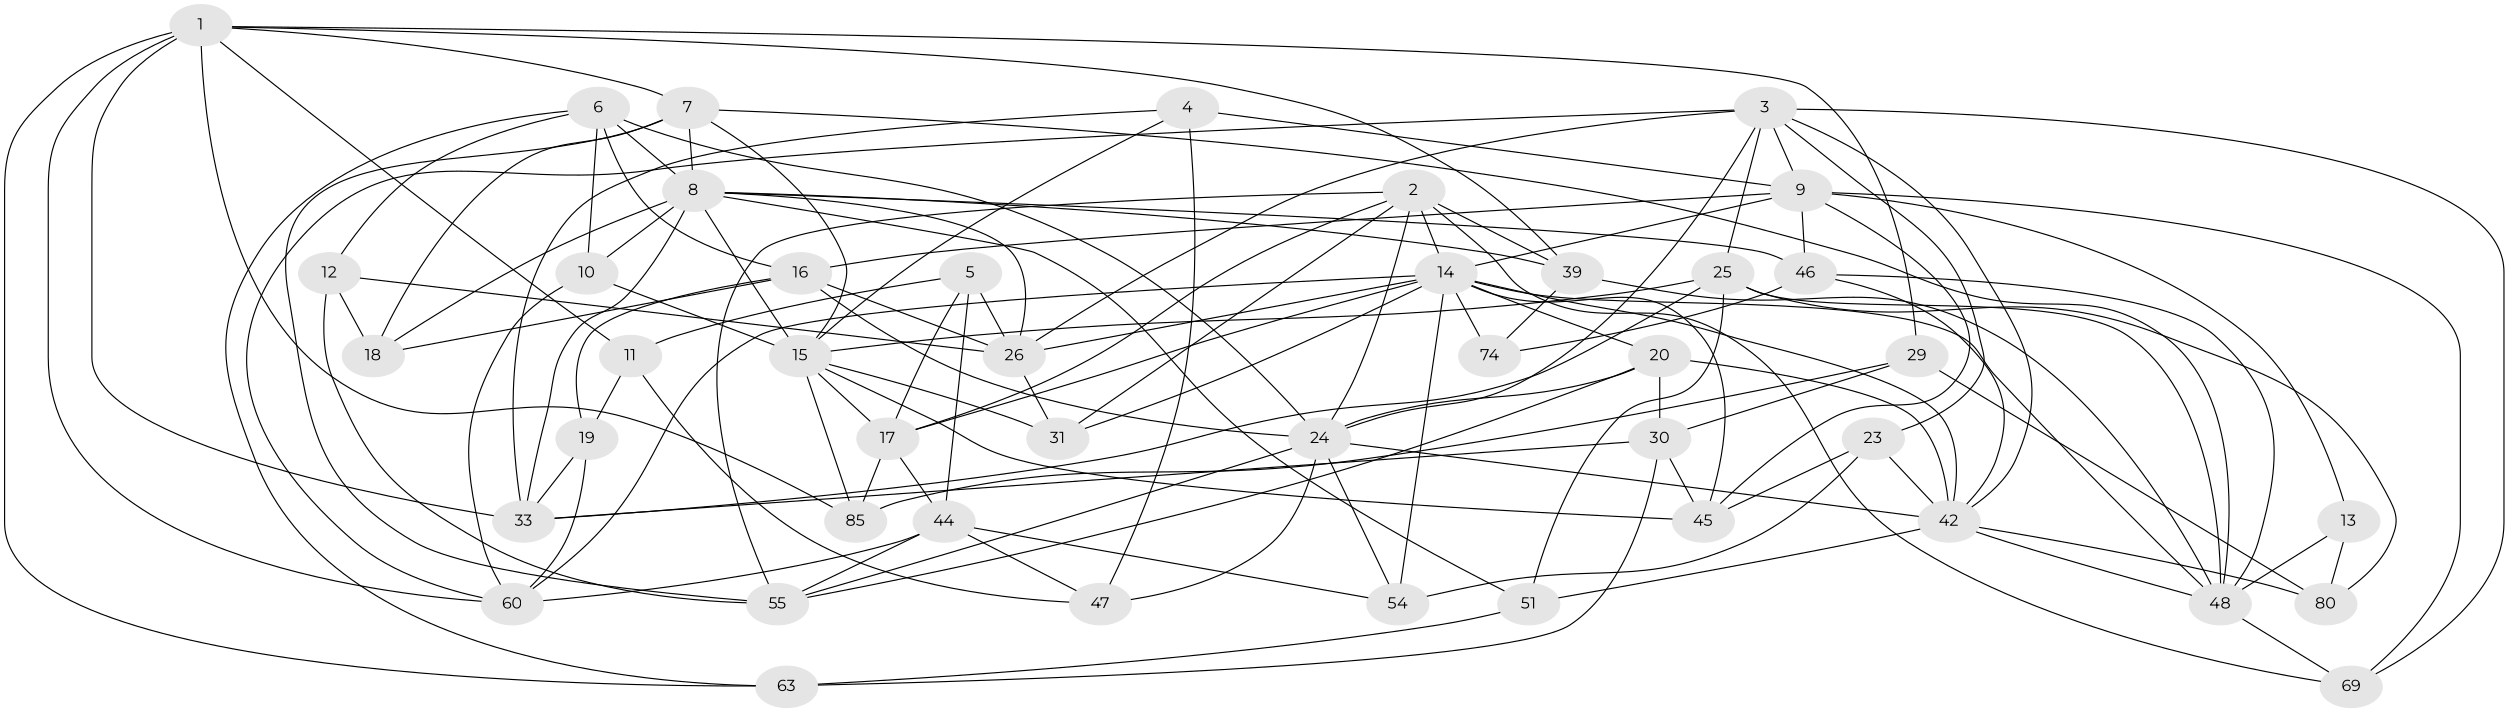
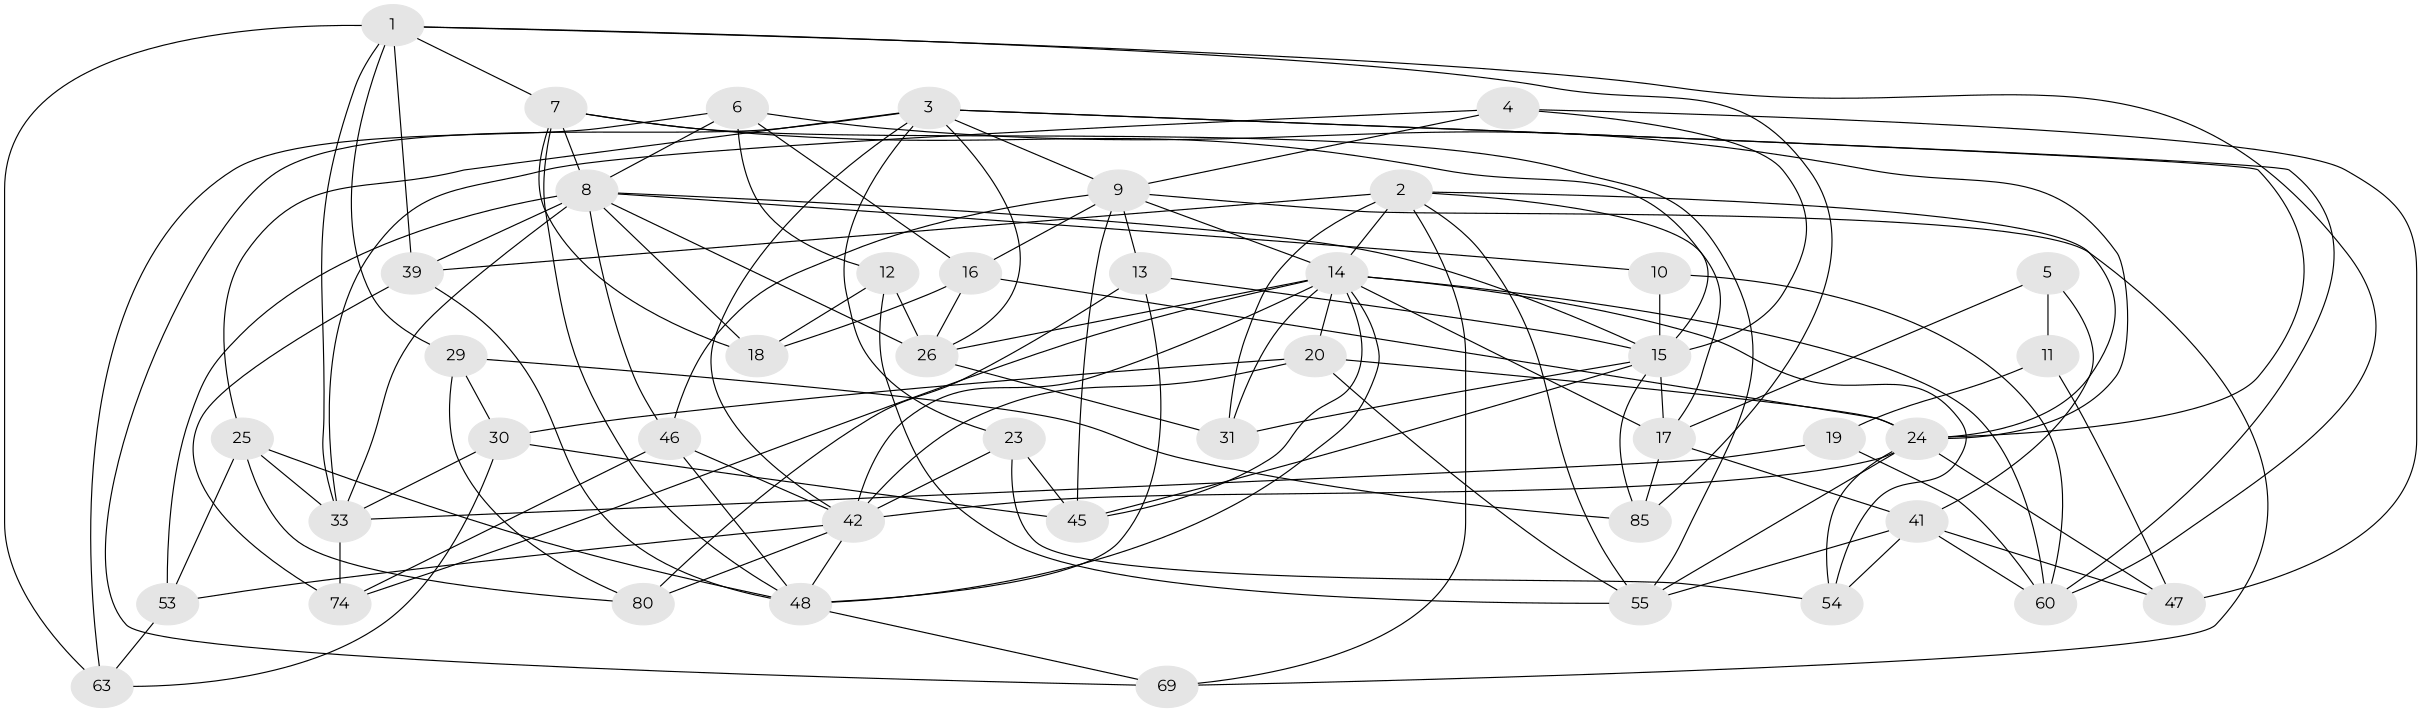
edge "6" -- "10": removed
edge "1" -- "11": removed
edge "5" -- "26": removed
edge "16" -- "19": removed
edge "25" -- "15": now "13" -- "15"
node "44": label "44" -> "41"
edge "33" -- "74": added
node "51": label "51" -> "53"
